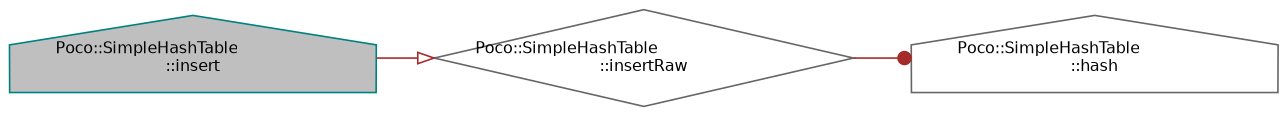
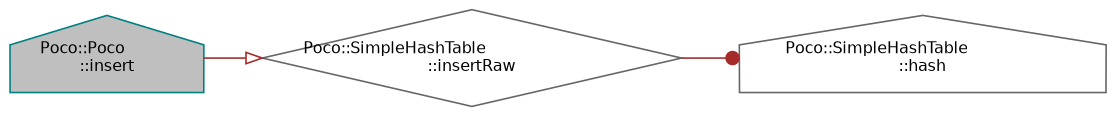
node "Poco::SimpleHashTable ::insert": label "Poco::SimpleHashTable ::insert" -> "Poco::Poco ::insert"
